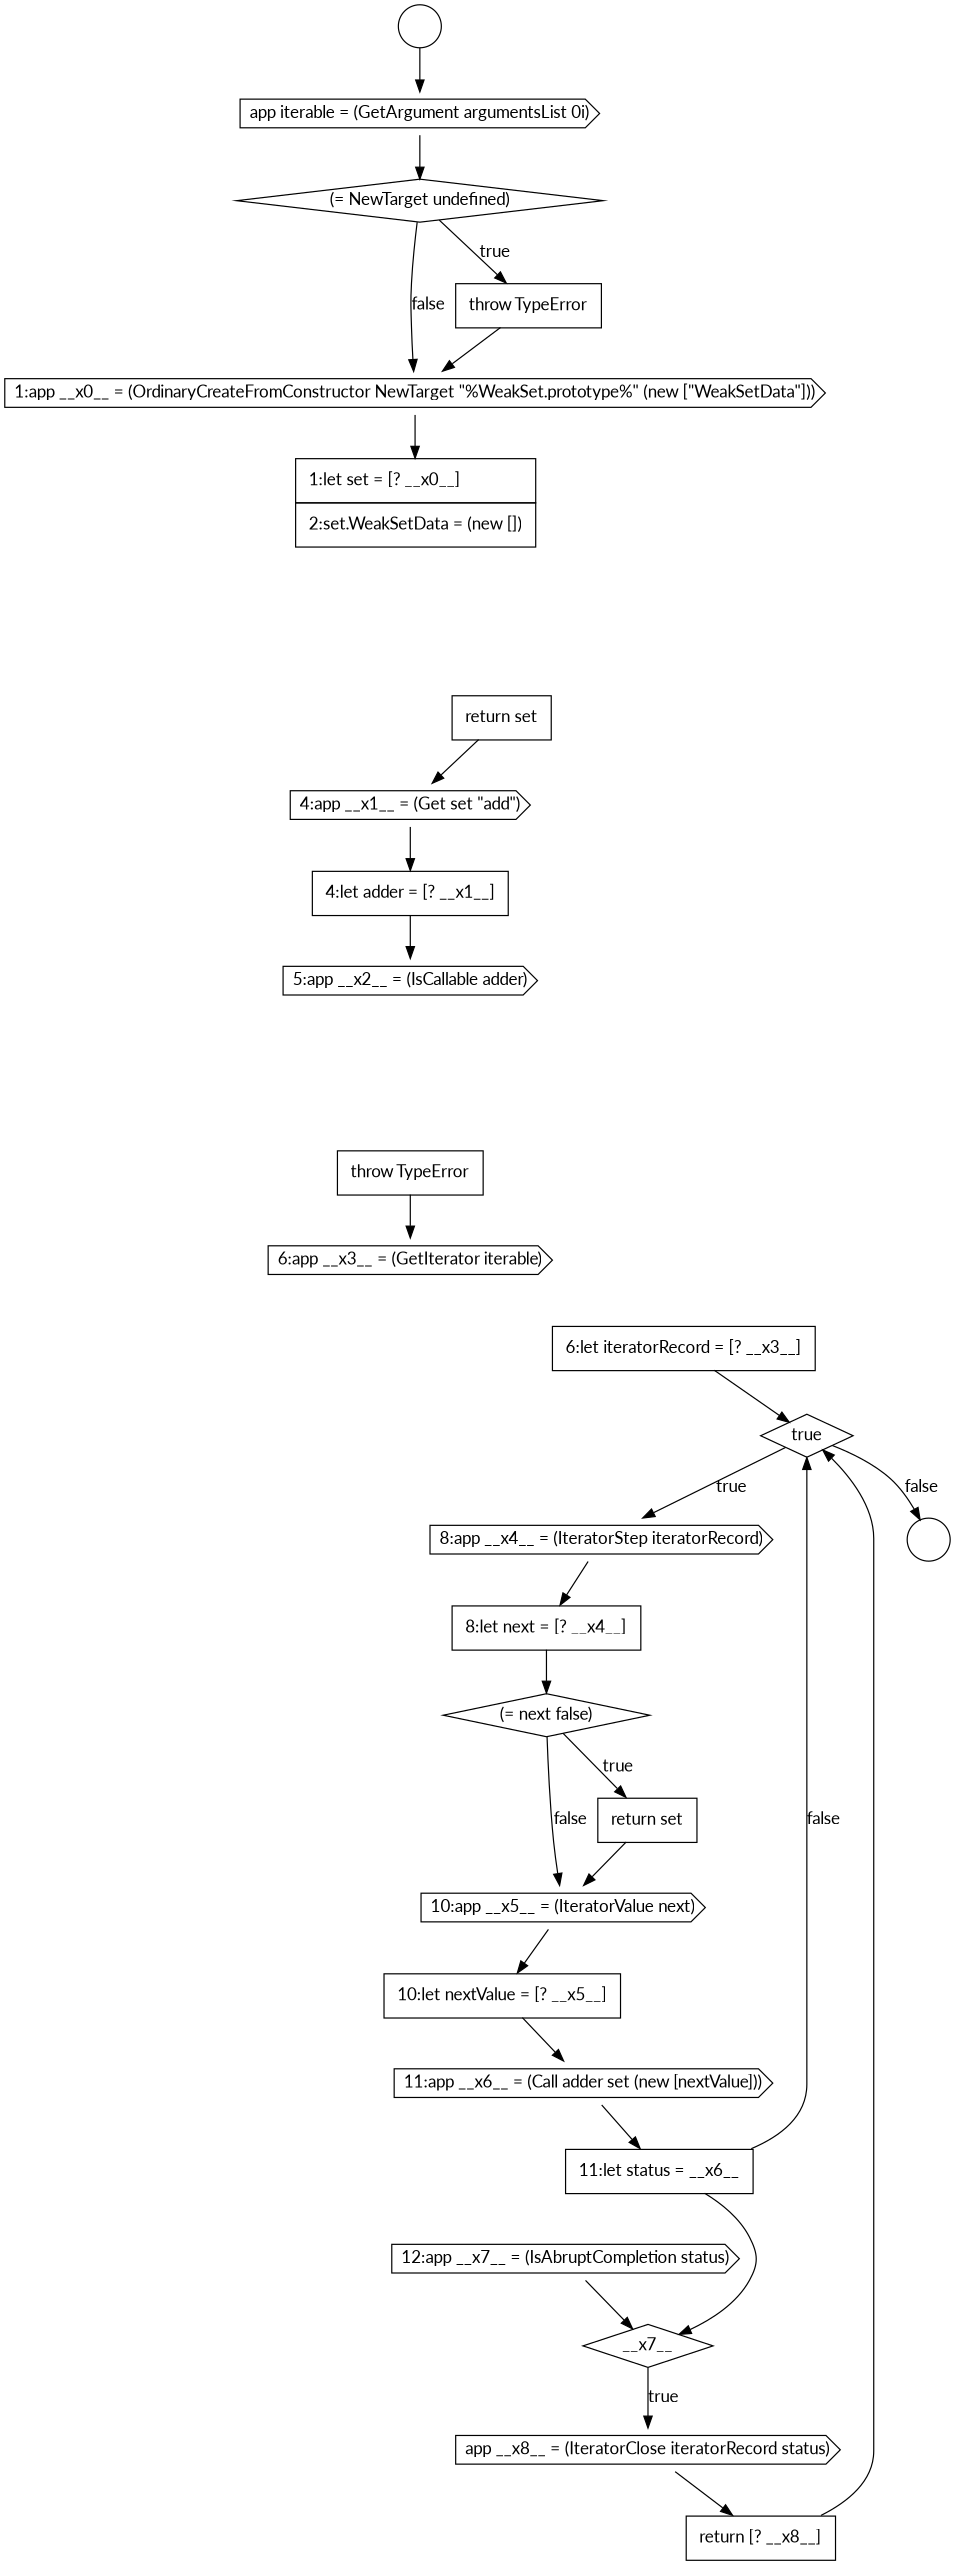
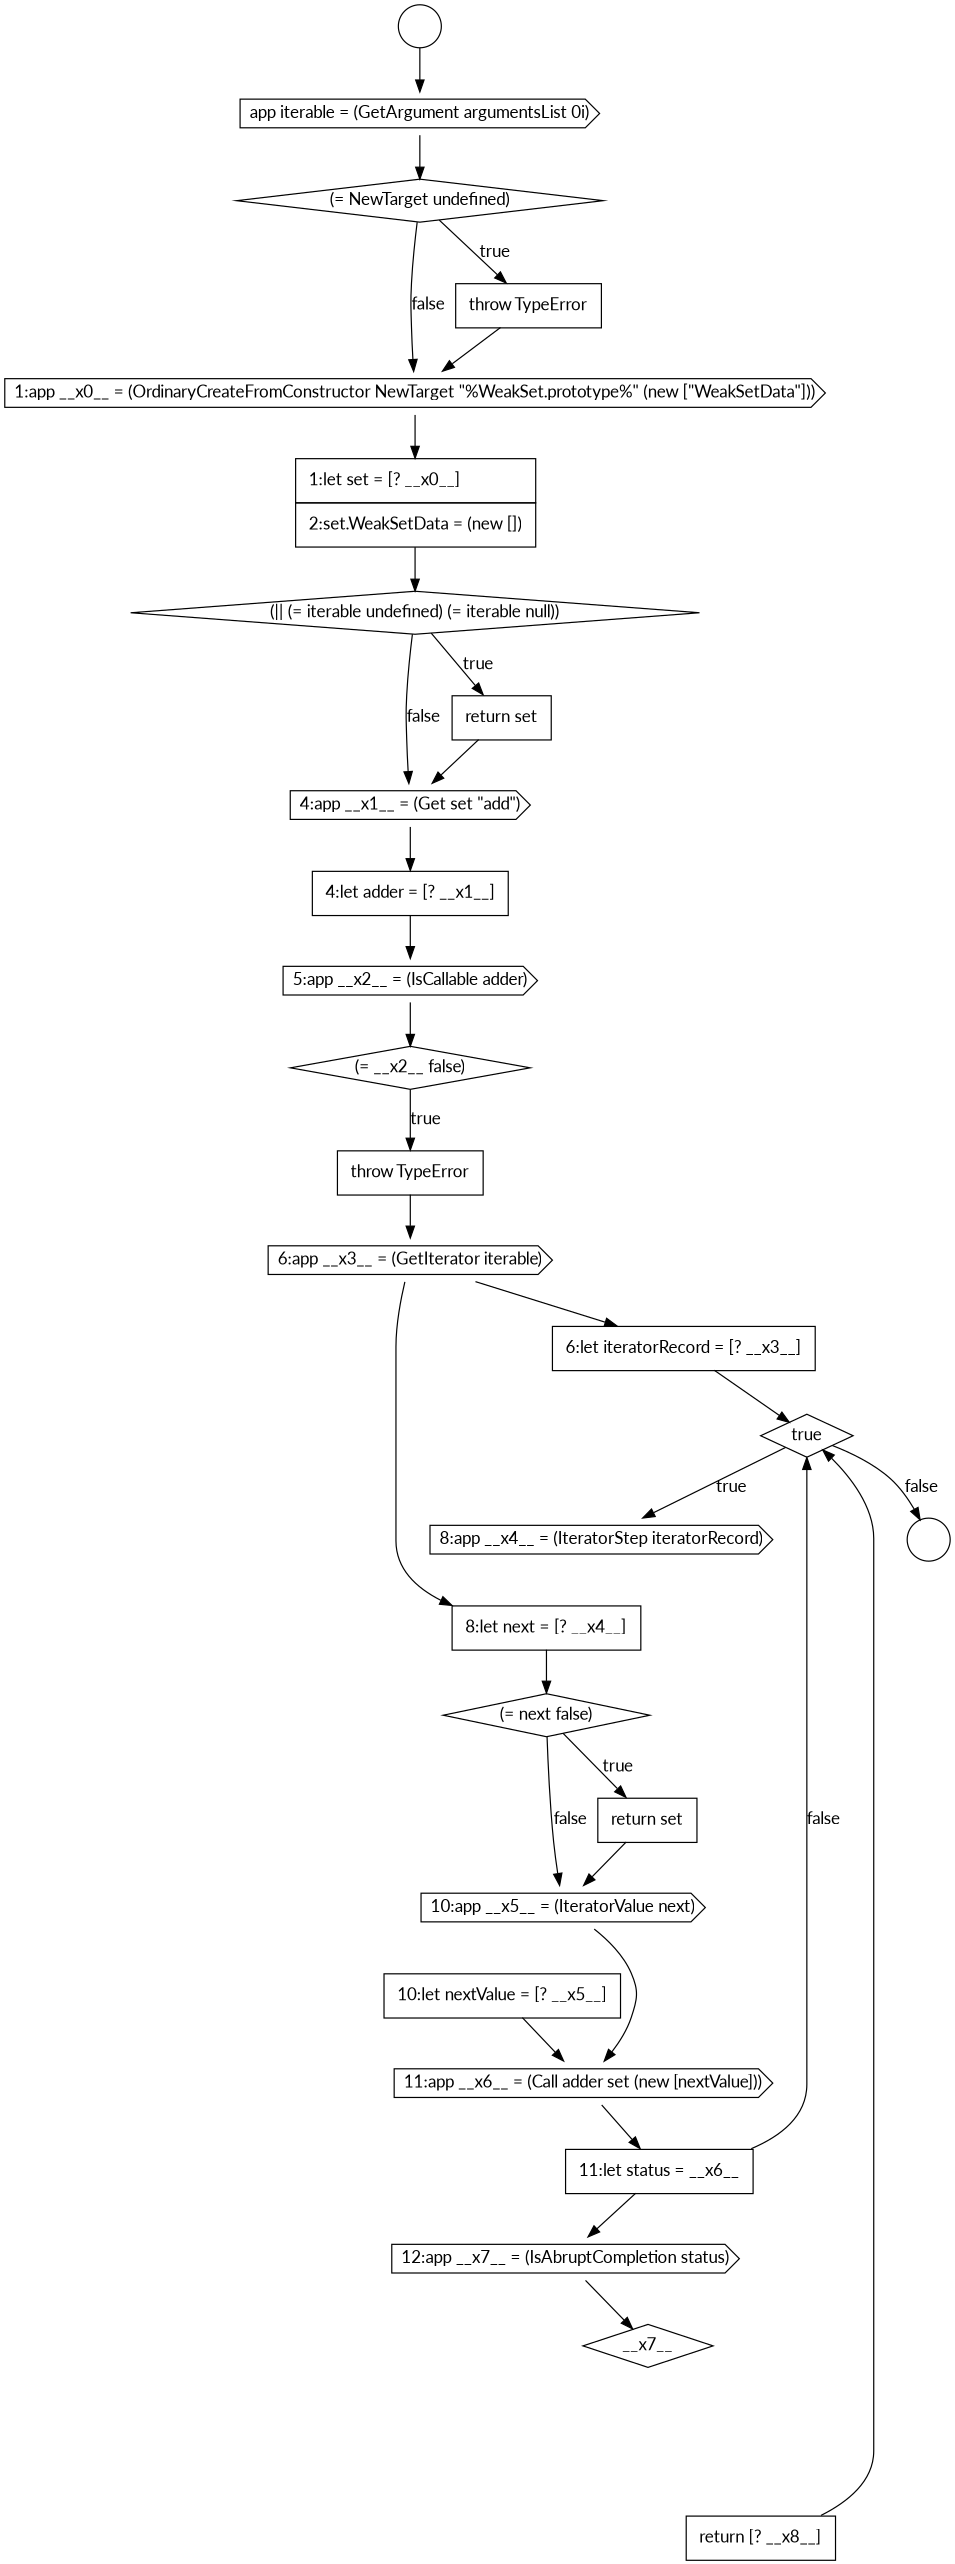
node "(|| (= iterable undefined) (= iterable null))": added
node "(= __x2__ false)": added
edge "6:app __x3__ = (GetIterator iterable)" -> "6:let iteratorRecord = [? __x3__]": added
edge "8:app __x4__ = (IteratorStep iteratorRecord)" -> "8:let next = [? __x4__]": now "6:app __x3__ = (GetIterator iterable)" -> "8:let next = [? __x4__]"
edge "10:app __x5__ = (IteratorValue next)" -> "10:let nextValue = [? __x5__]": now "10:app __x5__ = (IteratorValue next)" -> "11:app __x6__ = (Call adder set (new [nextValue]))"
edge "11:let status = __x6__" -> "__x7__": now "11:let status = __x6__" -> "12:app __x7__ = (IsAbruptCompletion status)"
node "app __x8__ = (IteratorClose iteratorRecord status)": removed
